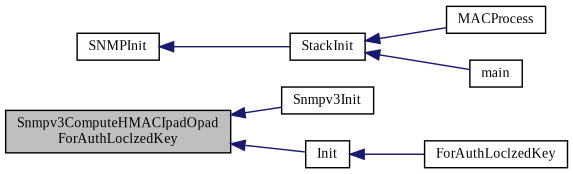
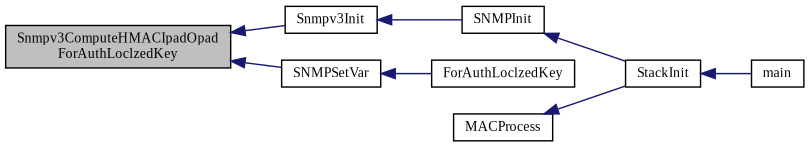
edge "SNMPInit" -> "Snmpv3Init": added
edge "MACProcess" -> "StackInit": reversed
node "Init": label "Init" -> "SNMPSetVar"
